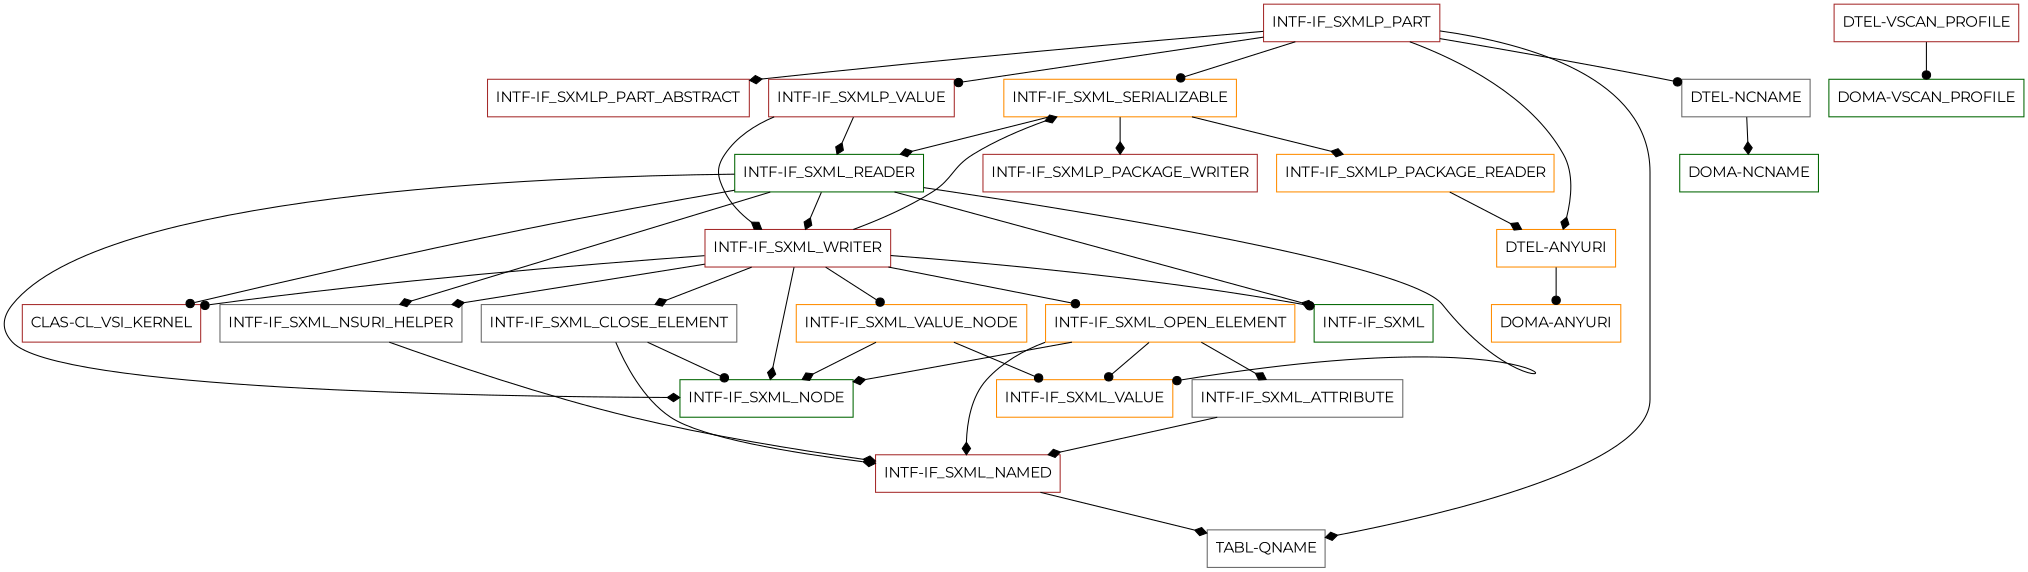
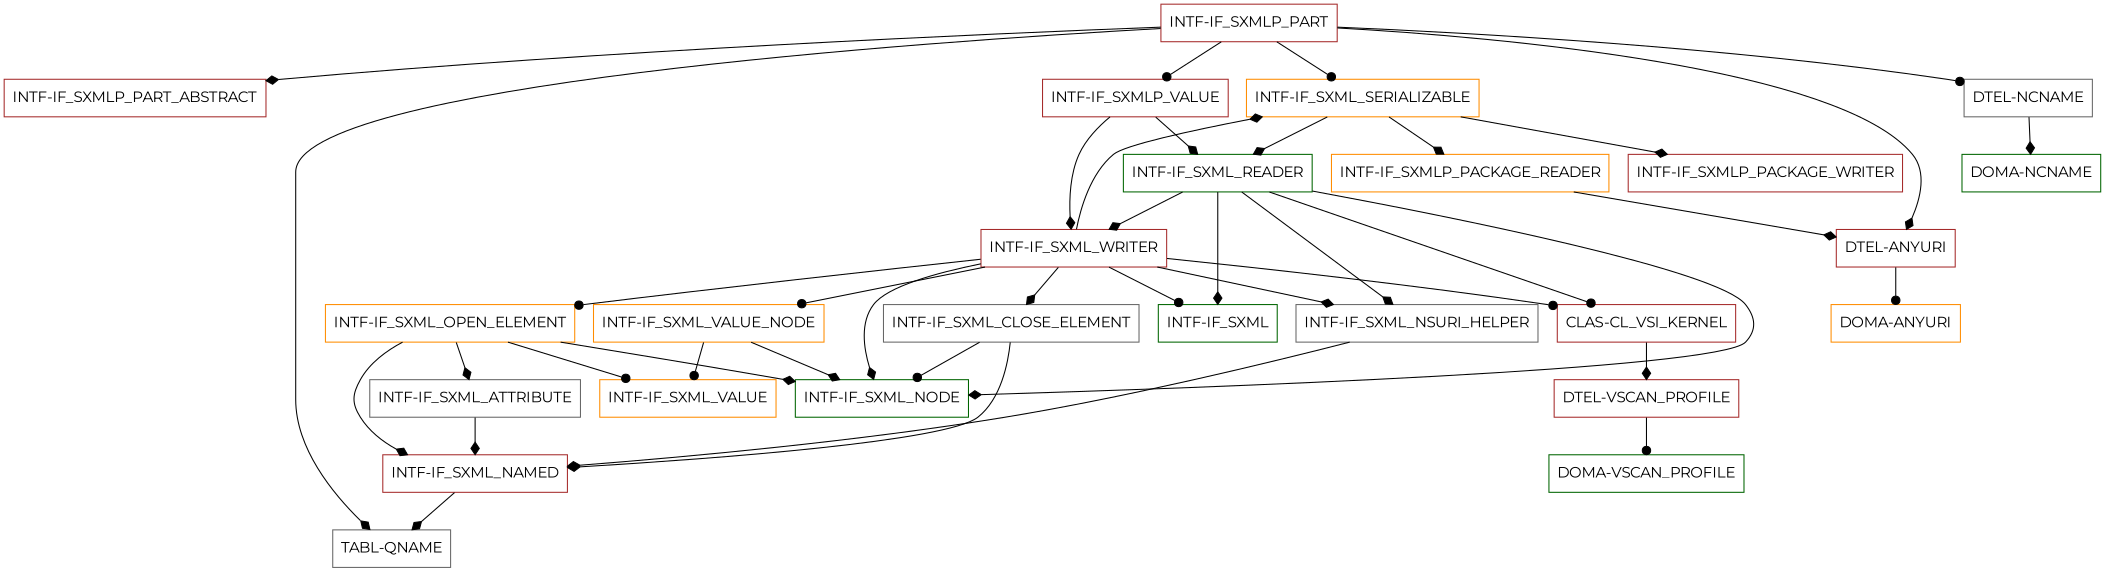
node "DTEL-ANYURI": color darkorange -> brown
edge "INTF-IF_SXML_READER" -> "INTF-IF_SXML_VALUE": removed
edge "CLAS-CL_VSI_KERNEL" -> "DTEL-VSCAN_PROFILE": added
